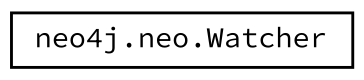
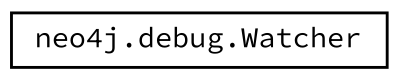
node "neo4j.neo.Watcher": label "neo4j.neo.Watcher" -> "neo4j.debug.Watcher"
